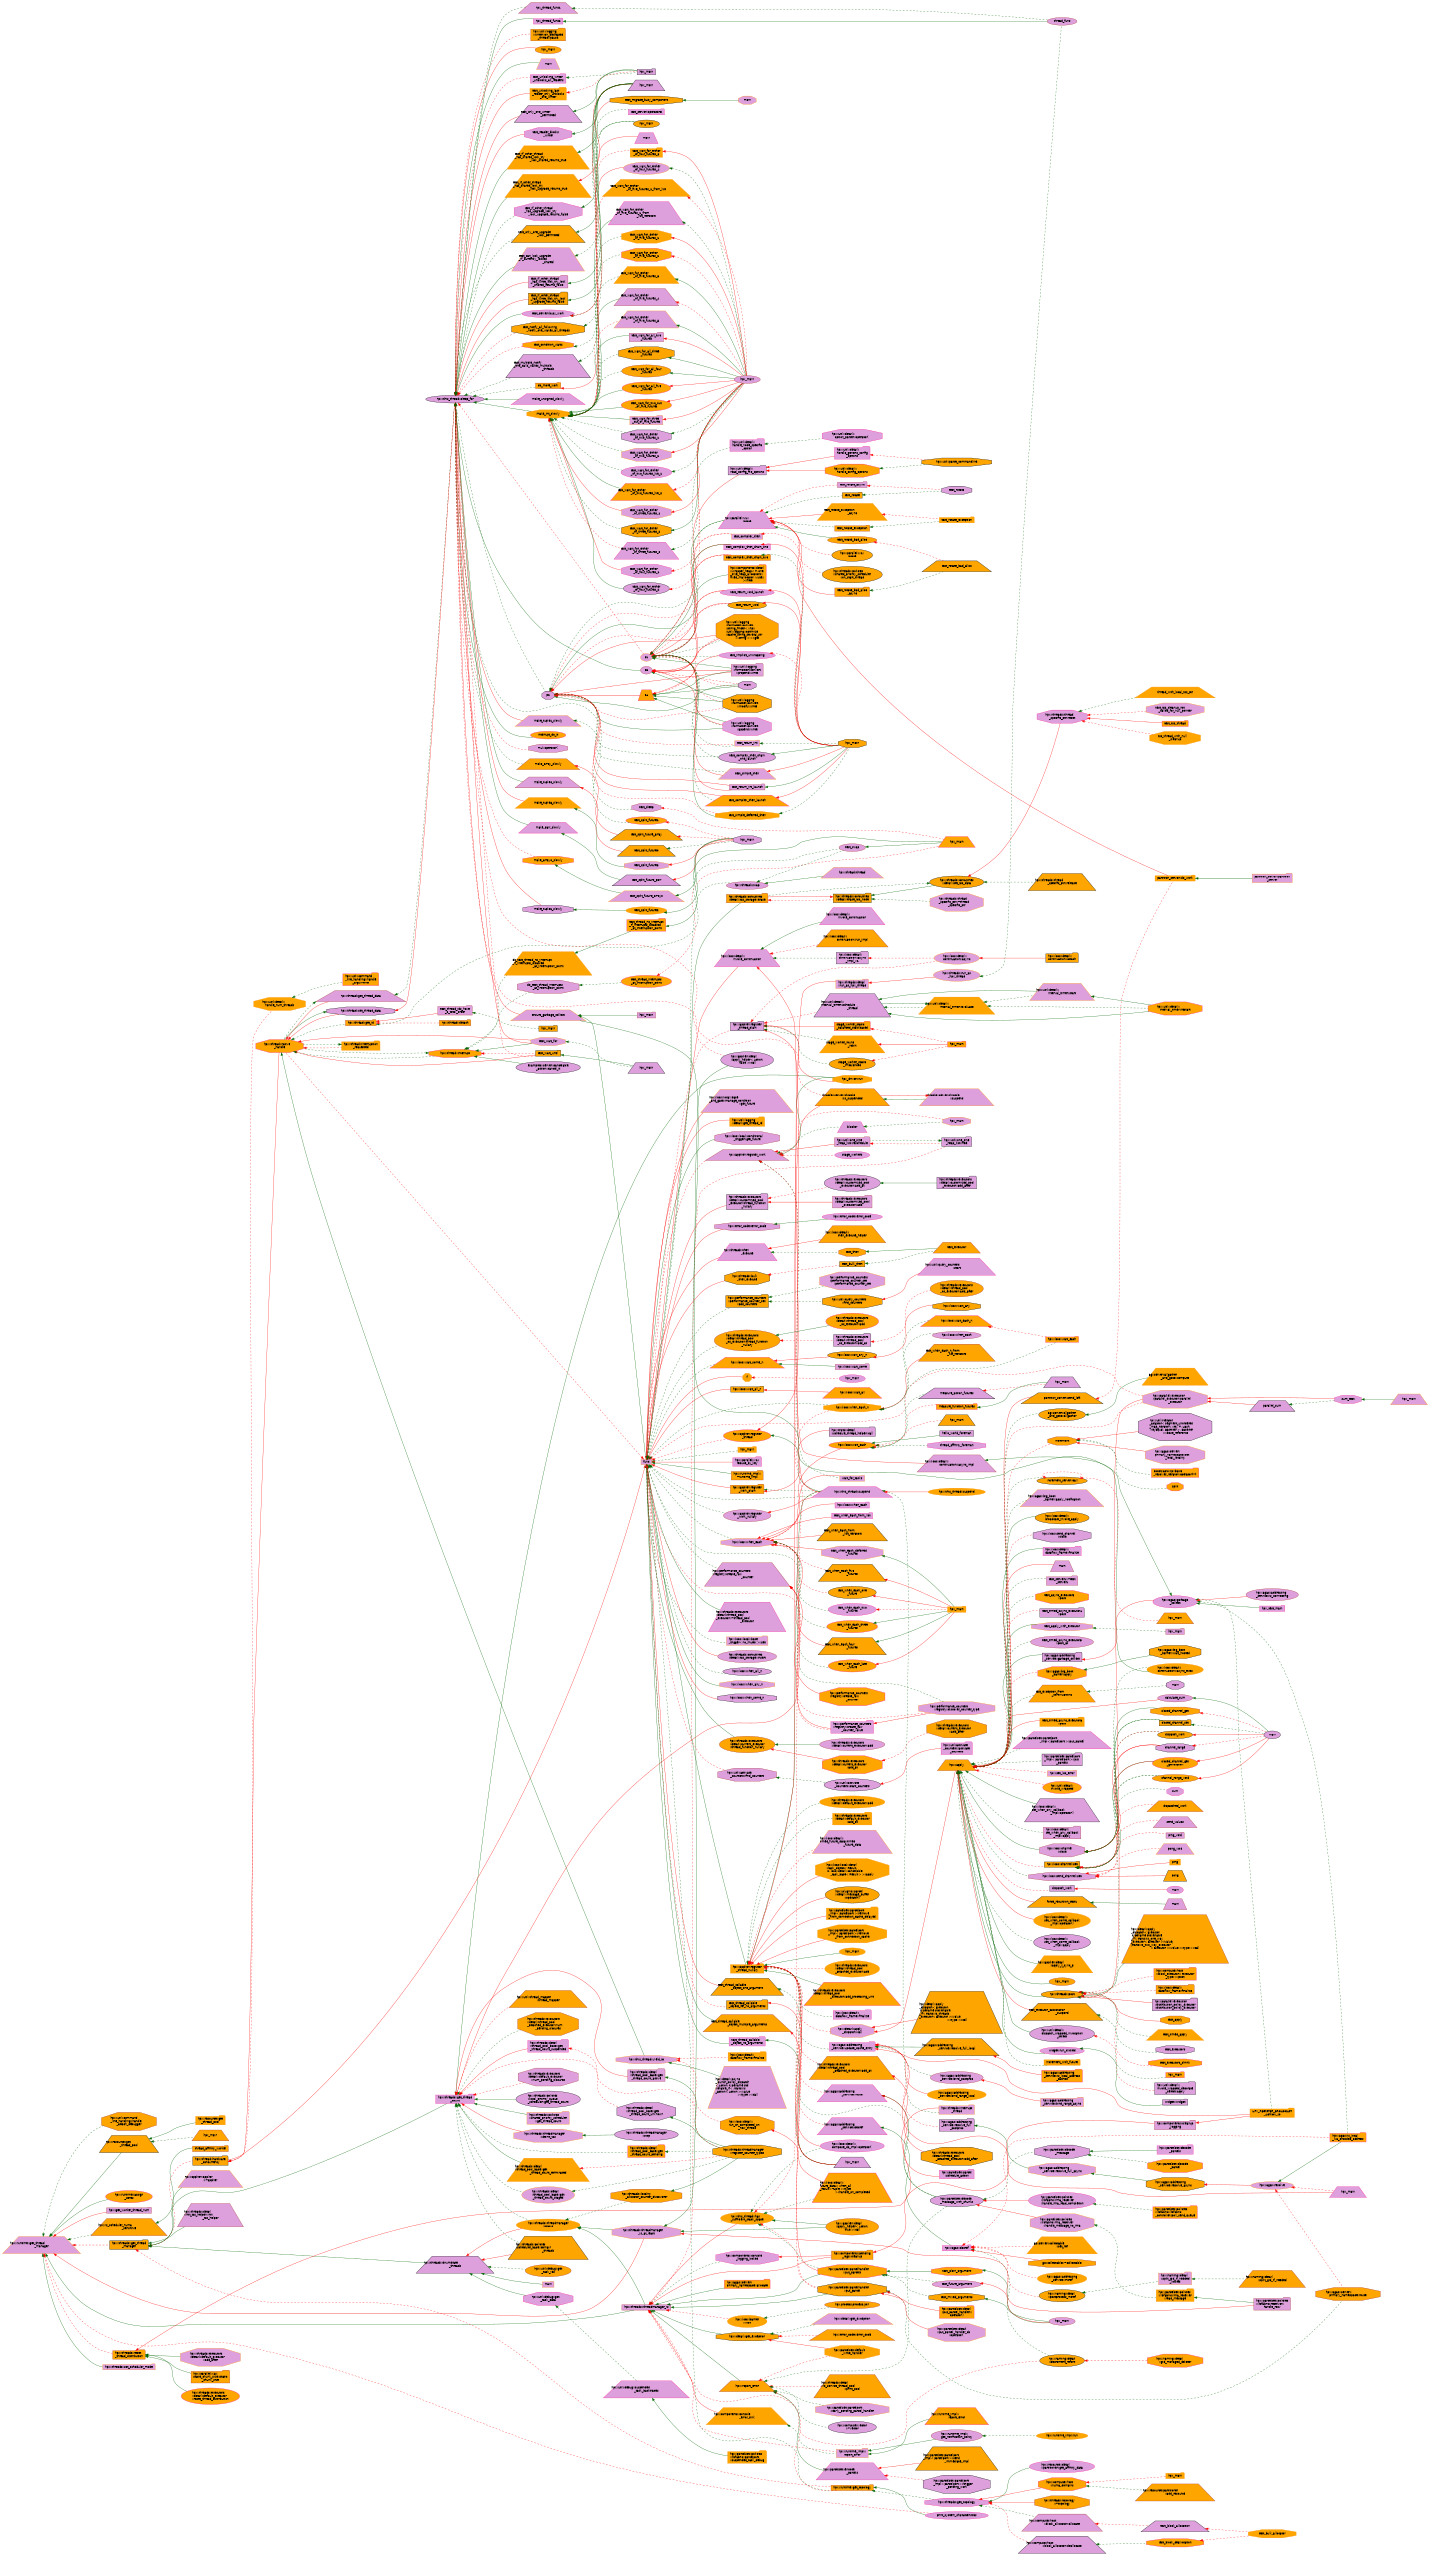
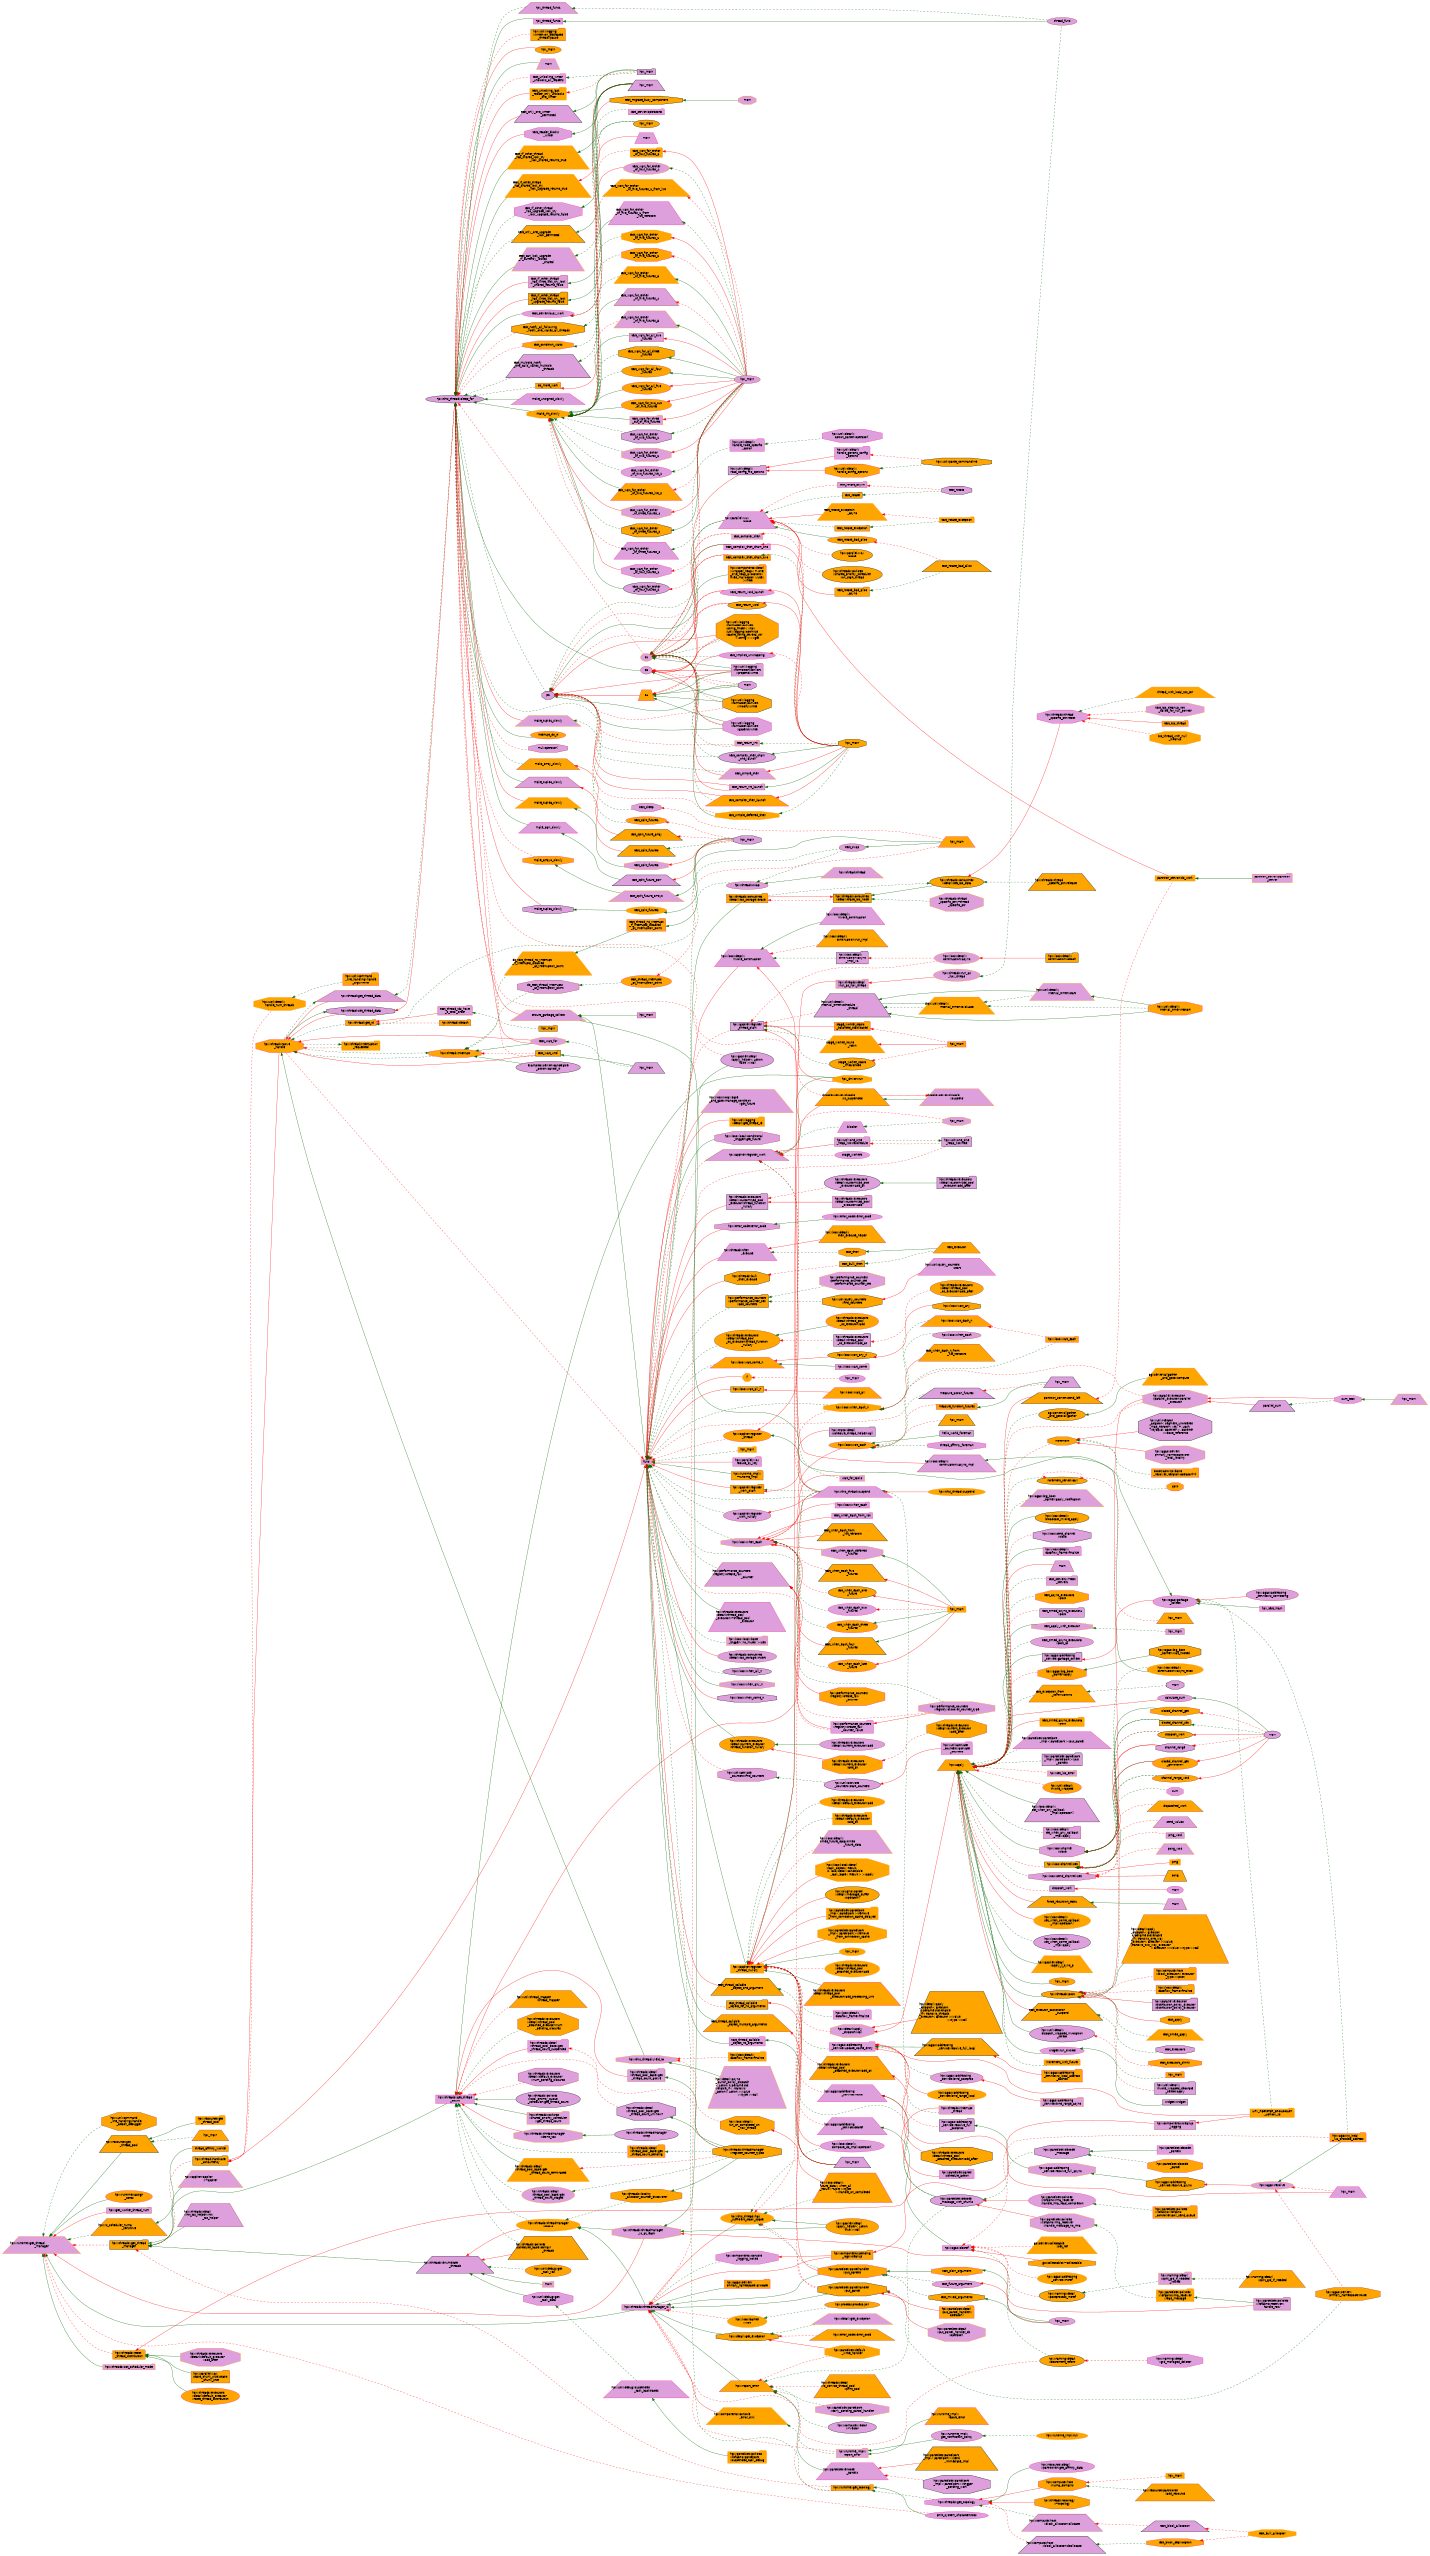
node "hpx::naming::detail ::gid_managed_deleter": fillcolor orange -> plum
